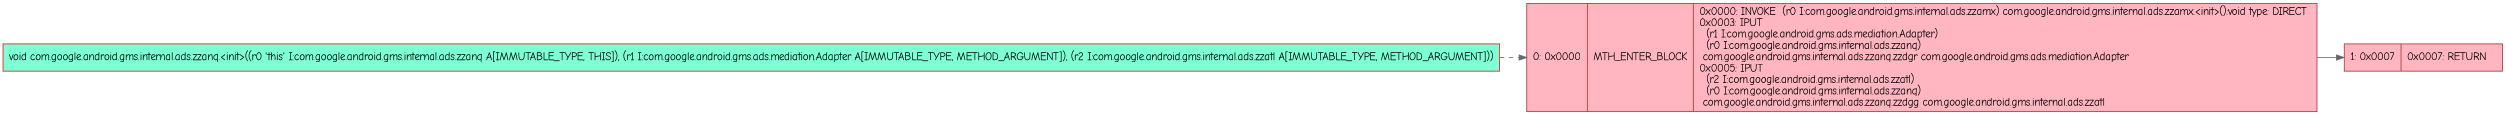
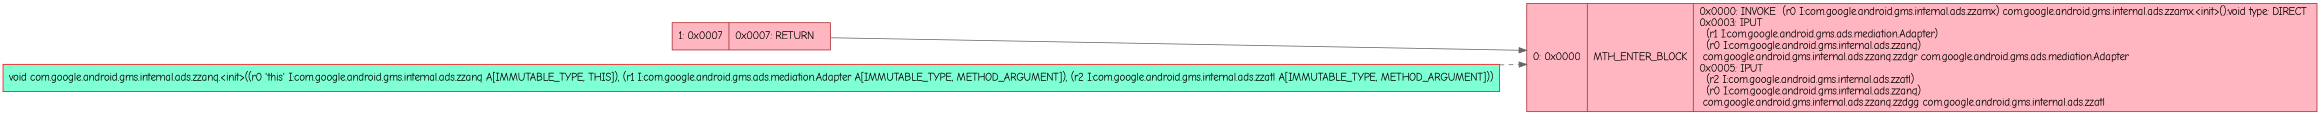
edge "0: 0x0000" -> "1: 0x0007": reversed
